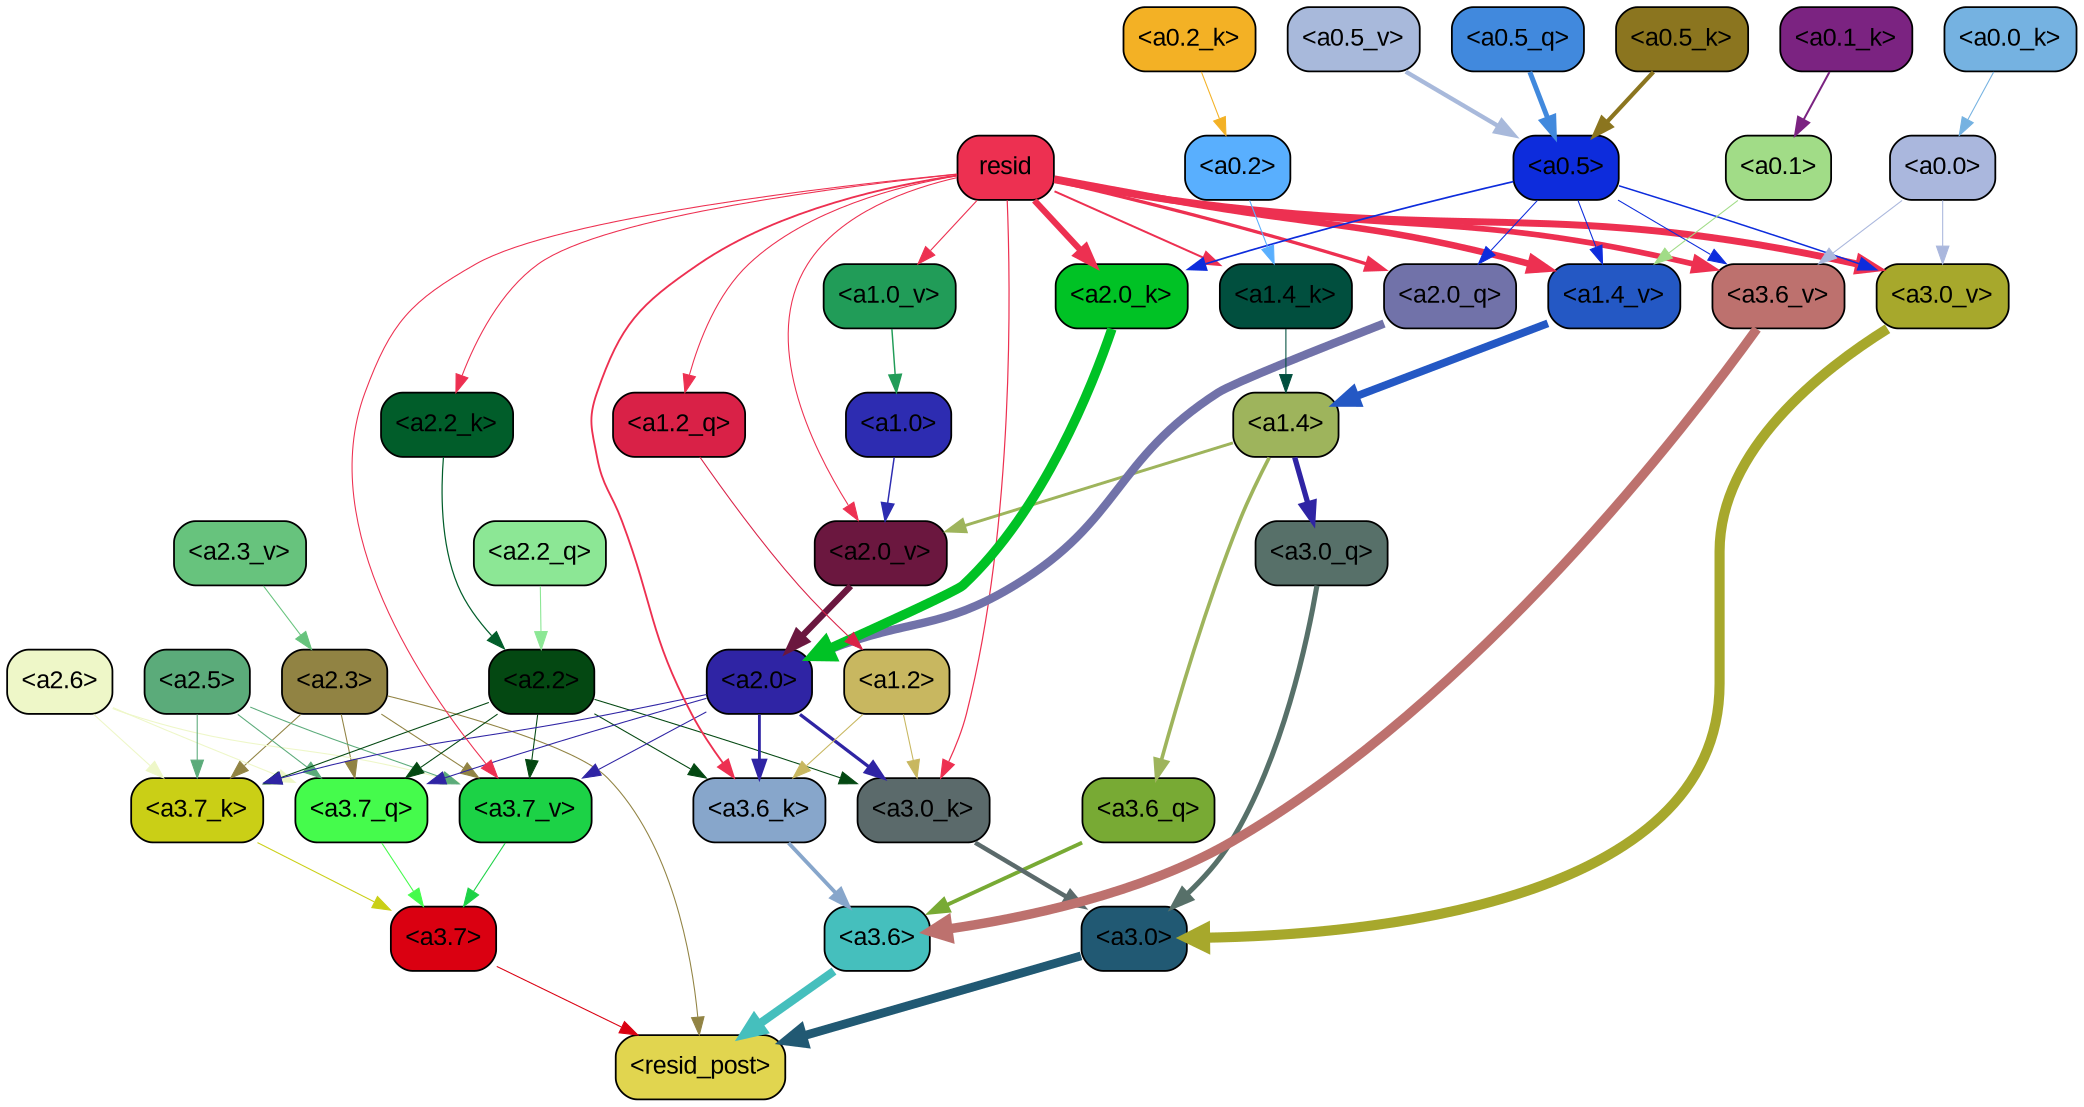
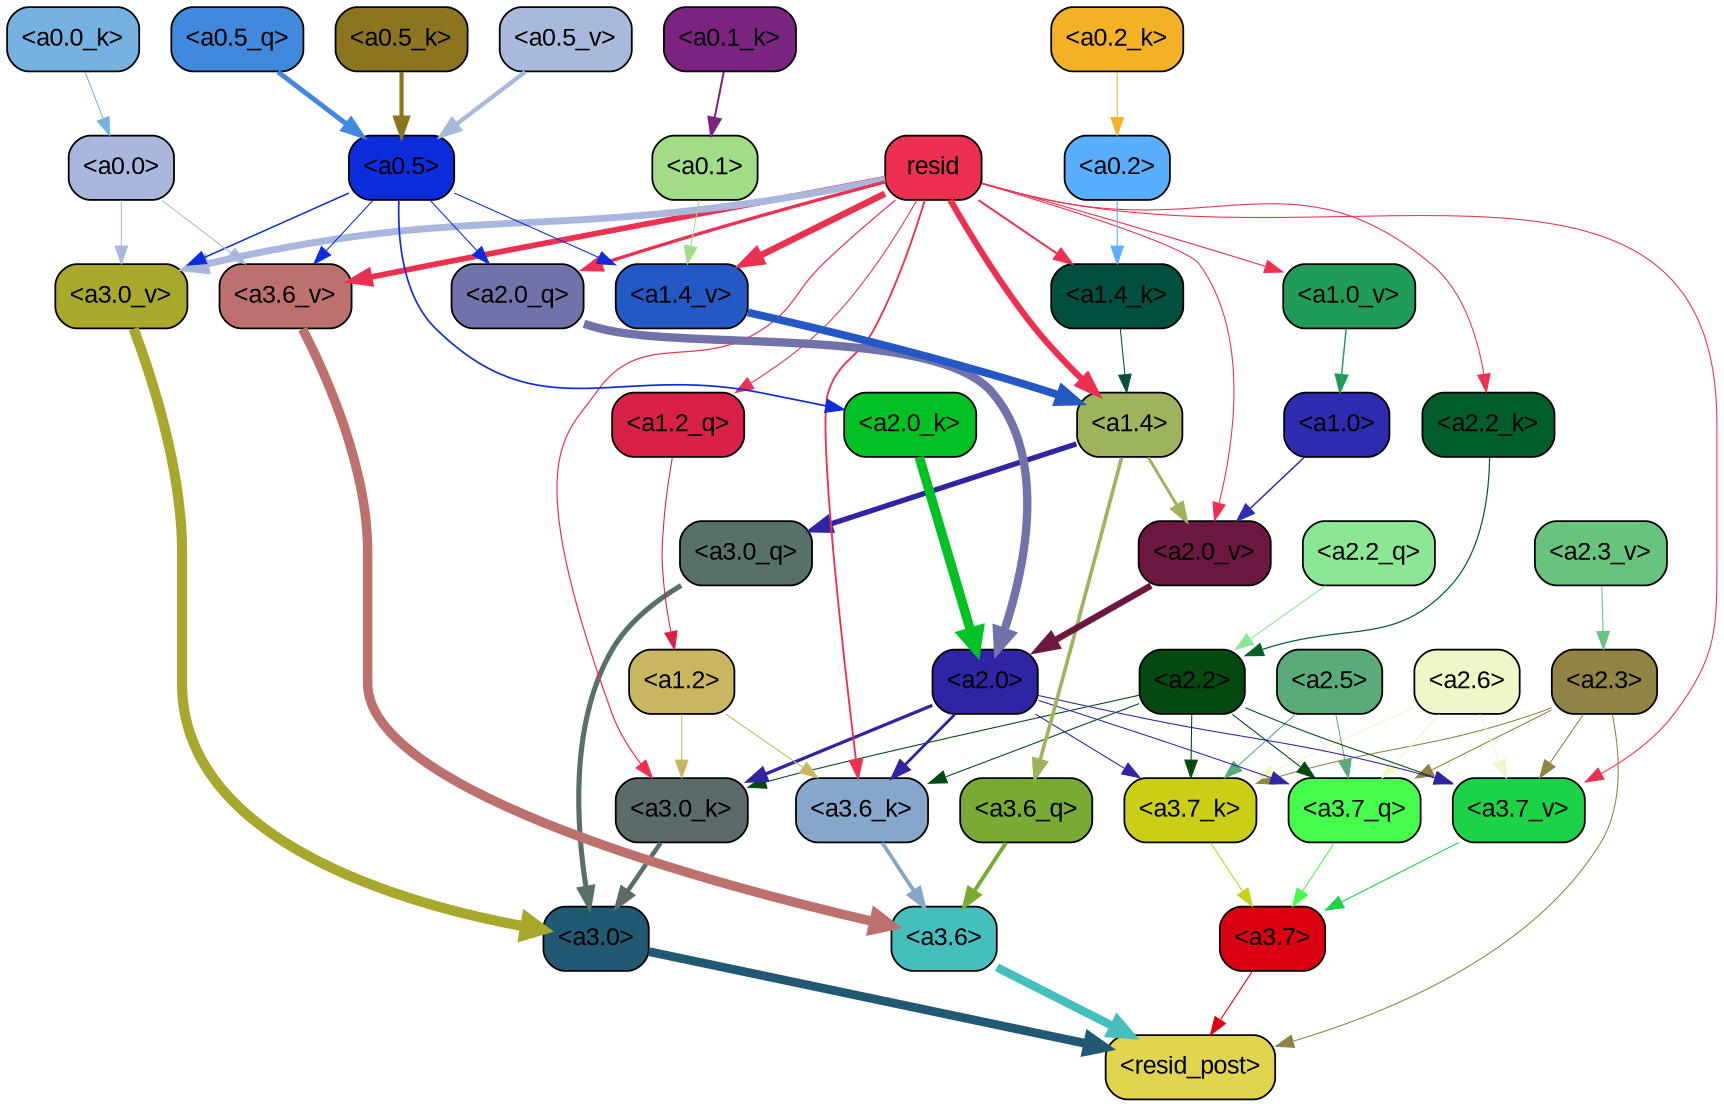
edge "resid" -> "<a3.0_v>": color #ed3051 -> #aab7dd
edge "resid" -> "<a2.0_k>": now "resid" -> "<a1.4>"
edge "<a2.5>" -> "<a3.7_v>": removed
